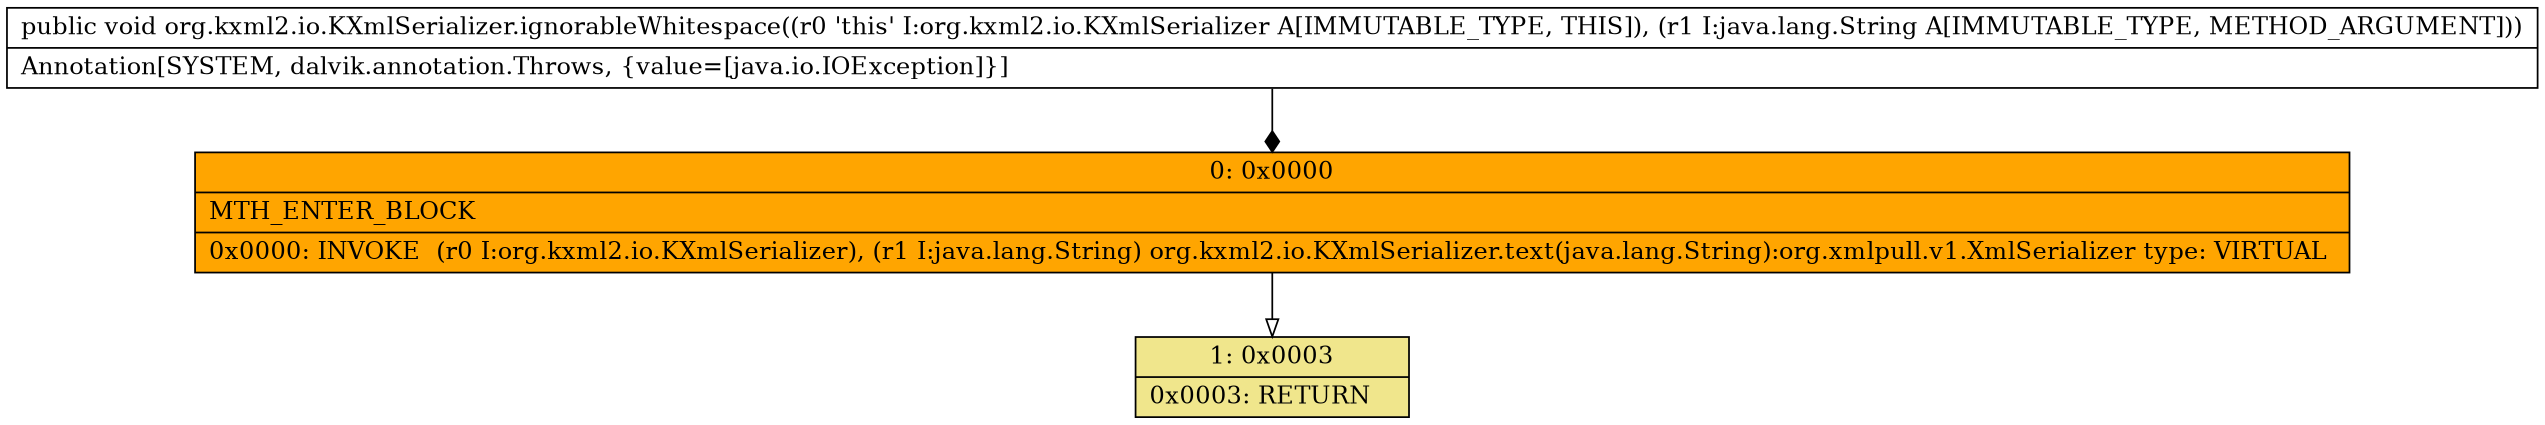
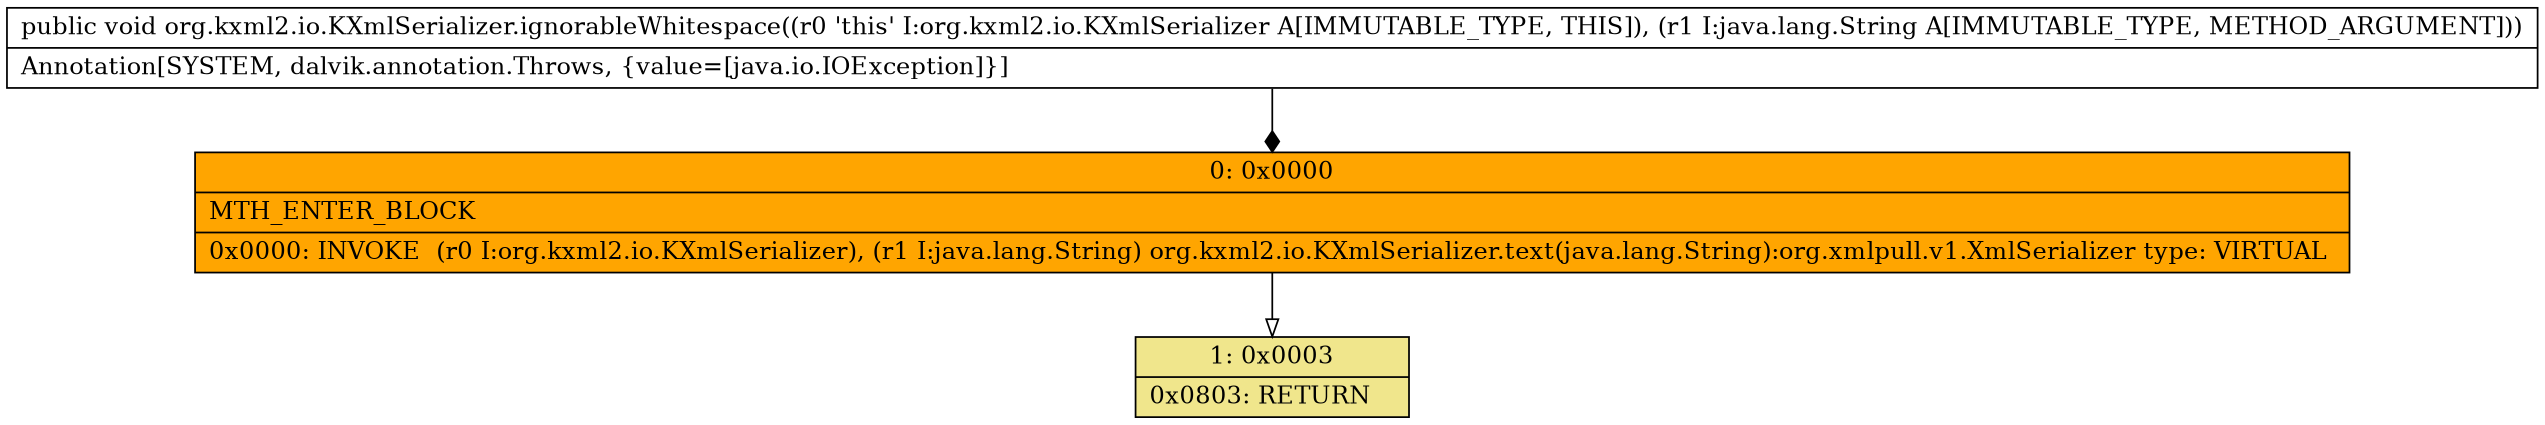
node "1: 0x0003": text "0x0003: RETURN" -> "0x0803: RETURN"
